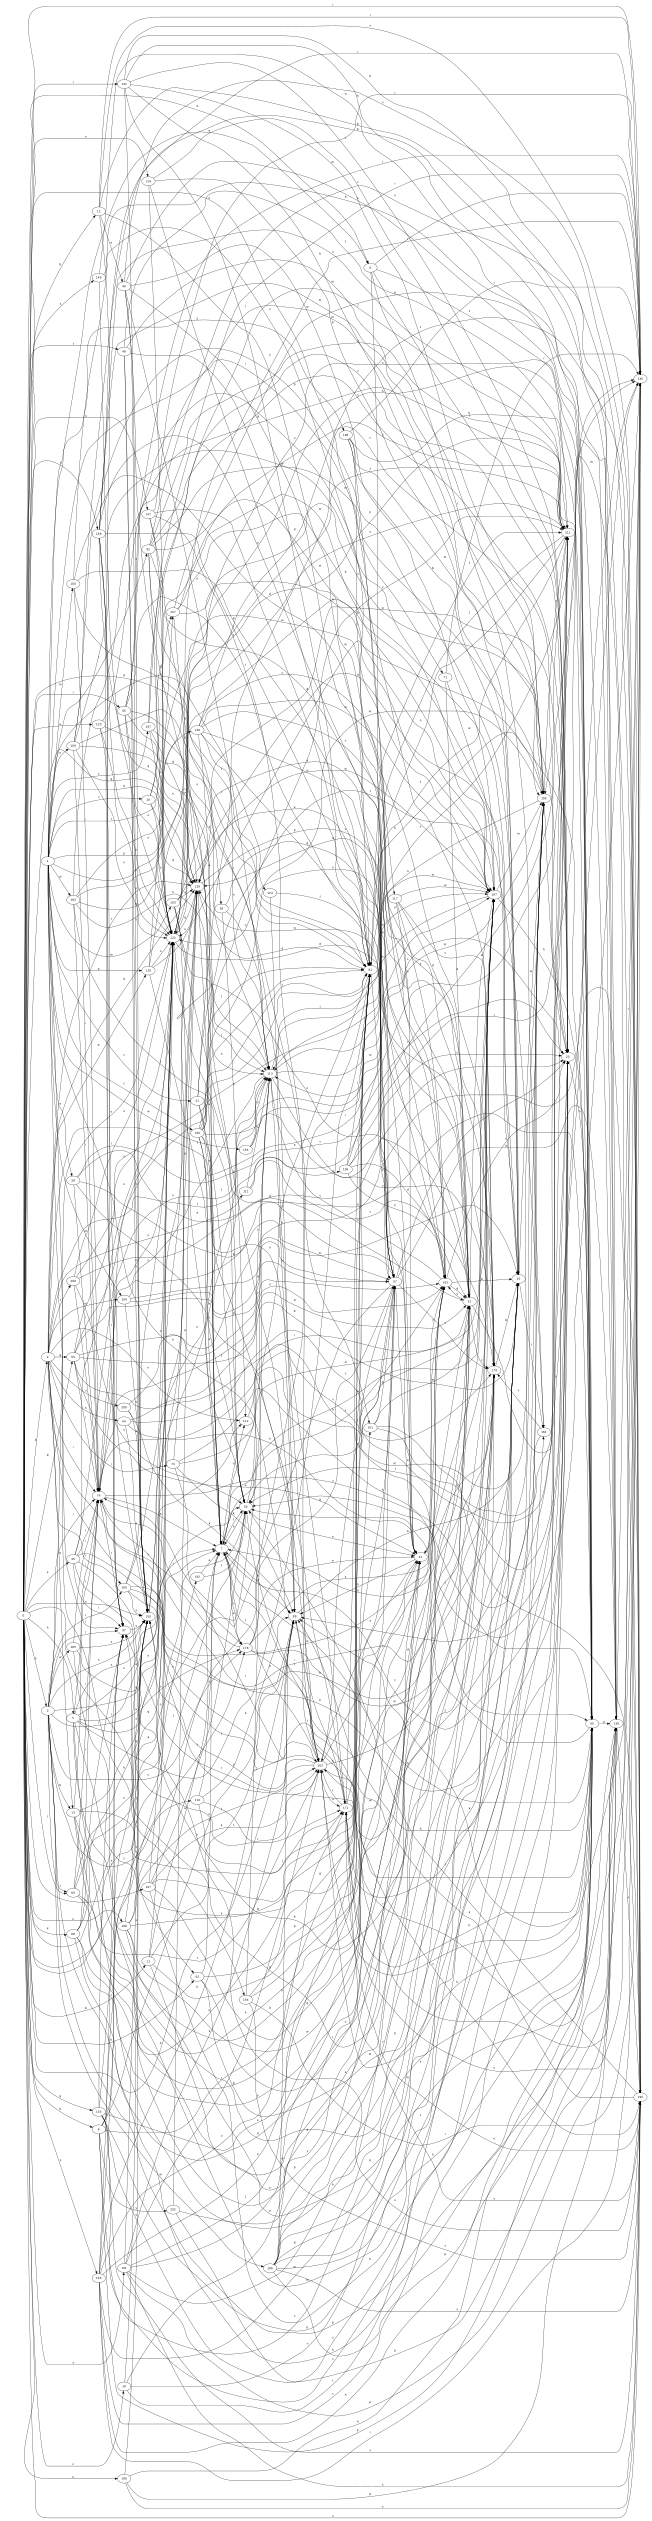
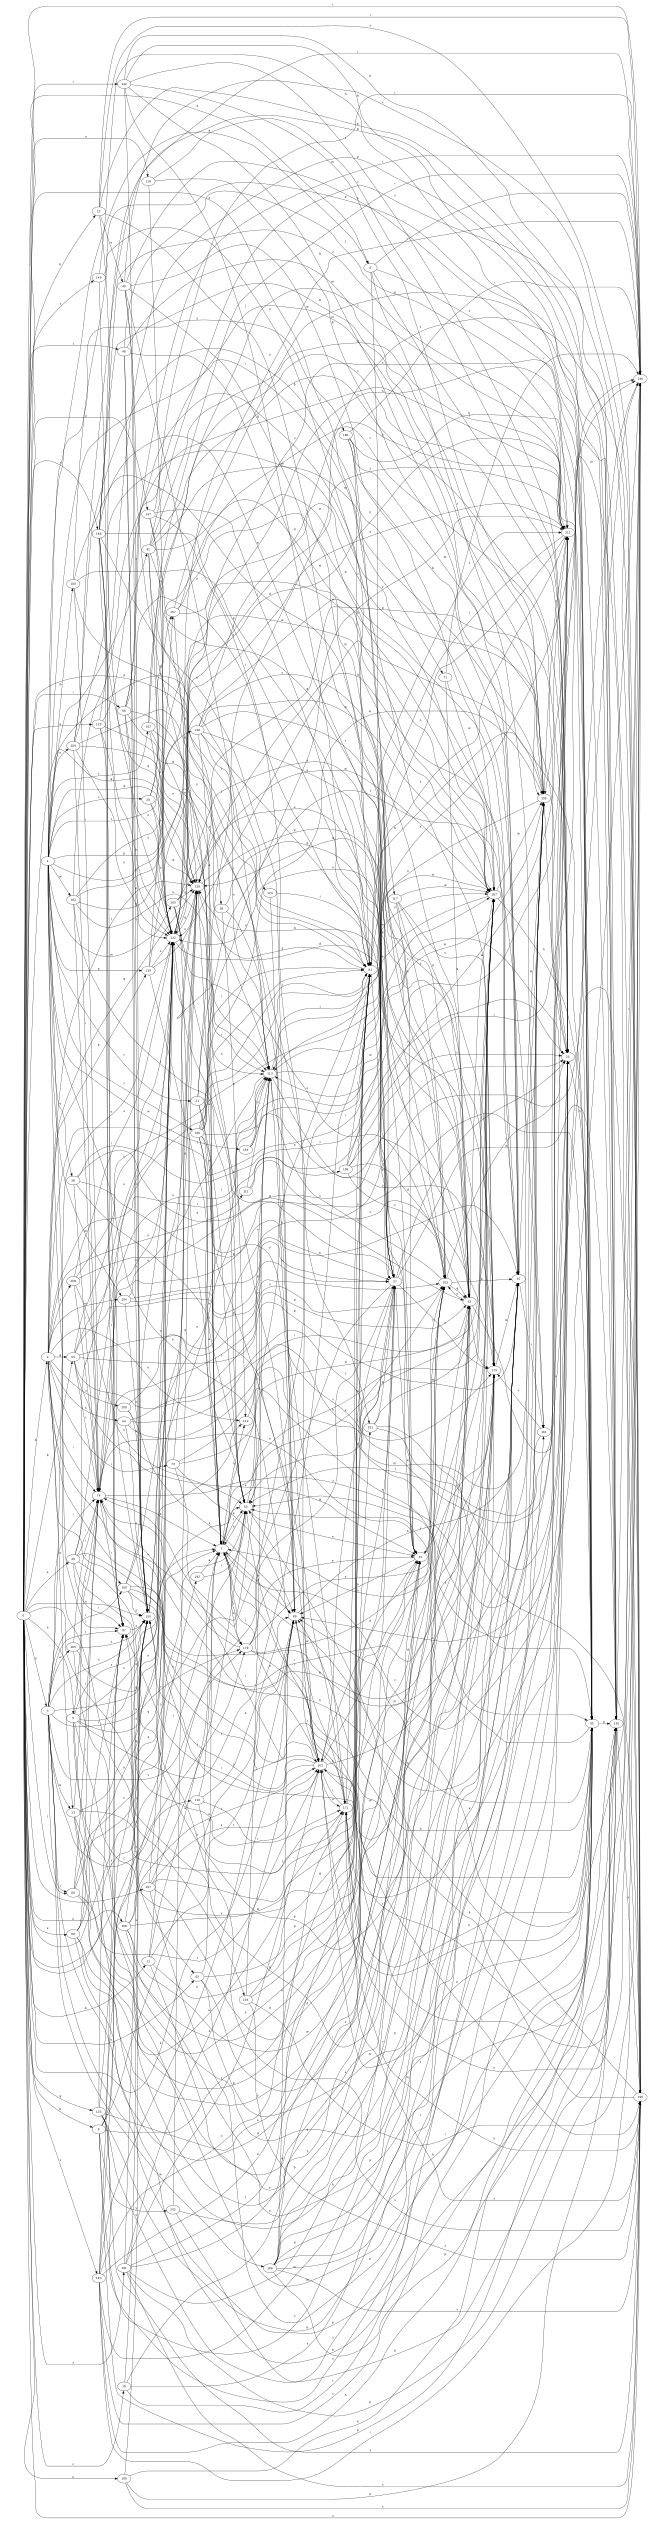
edge "120" -> "130": added, label "p"
edge "116" -> "81": removed, label "j"
edge "188" -> "89": added, label "k"
